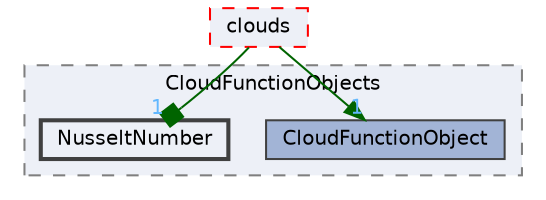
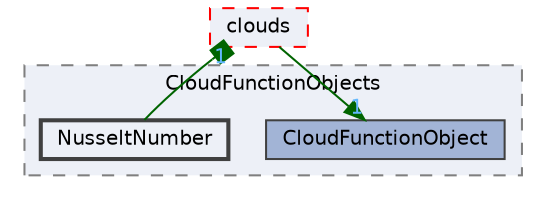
edge "clouds" -> "NusseltNumber": reversed
